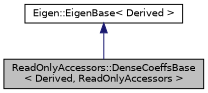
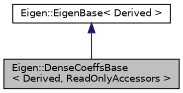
node "ReadOnlyAccessors::DenseCoeffsBase < Derived, ReadOnlyAccessors >": label "ReadOnlyAccessors::DenseCoeffsBase < Derived, ReadOnlyAccessors >" -> "Eigen::DenseCoeffsBase < Derived, ReadOnlyAccessors >"
